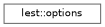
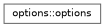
node "lest::options": label "lest::options" -> "options::options"
